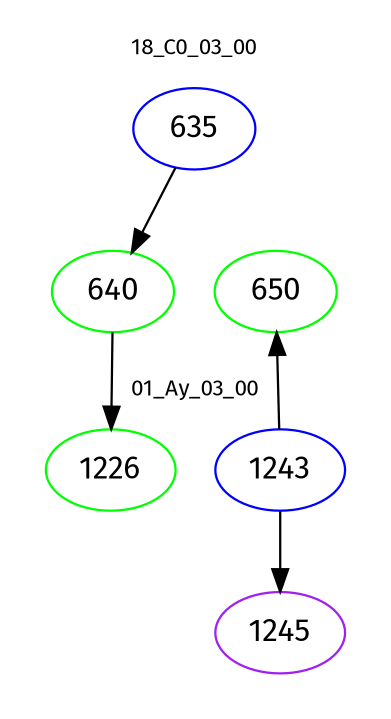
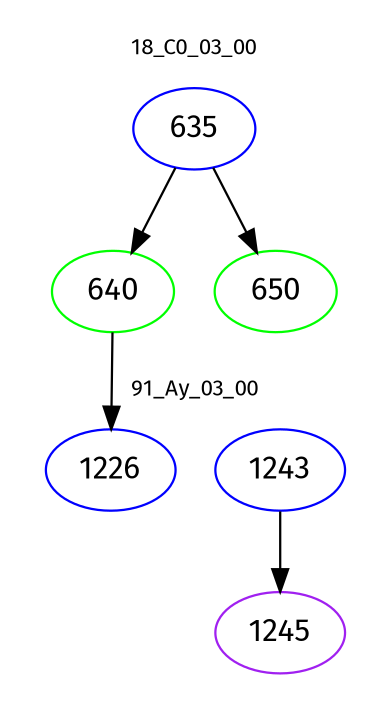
cluster "01_Ay_03_00": label "01_Ay_03_00" -> "91_Ay_03_00"
edge "1243" -> "650": now "635" -> "650"
node "1226": color green -> blue
